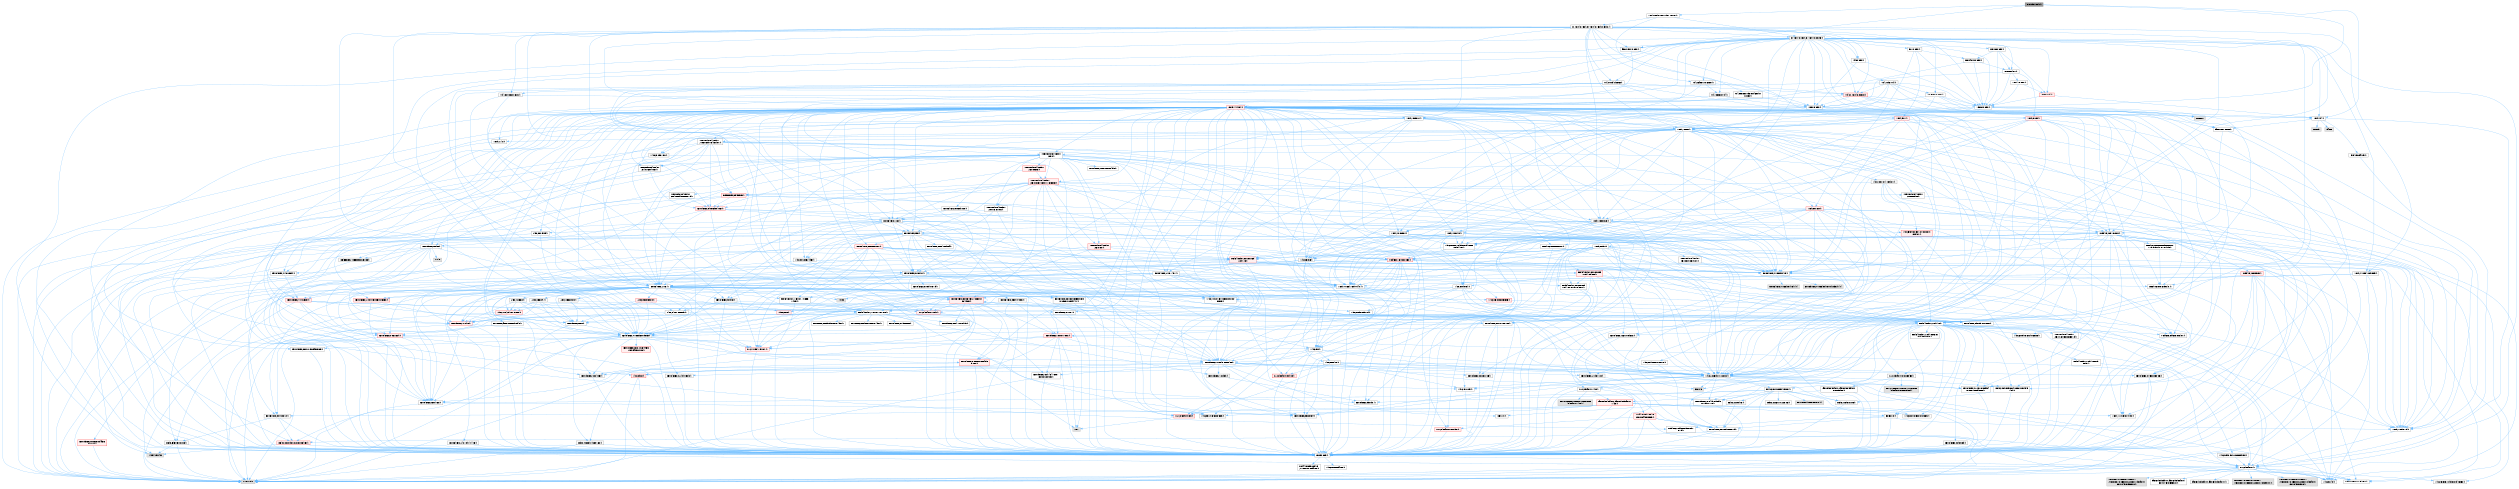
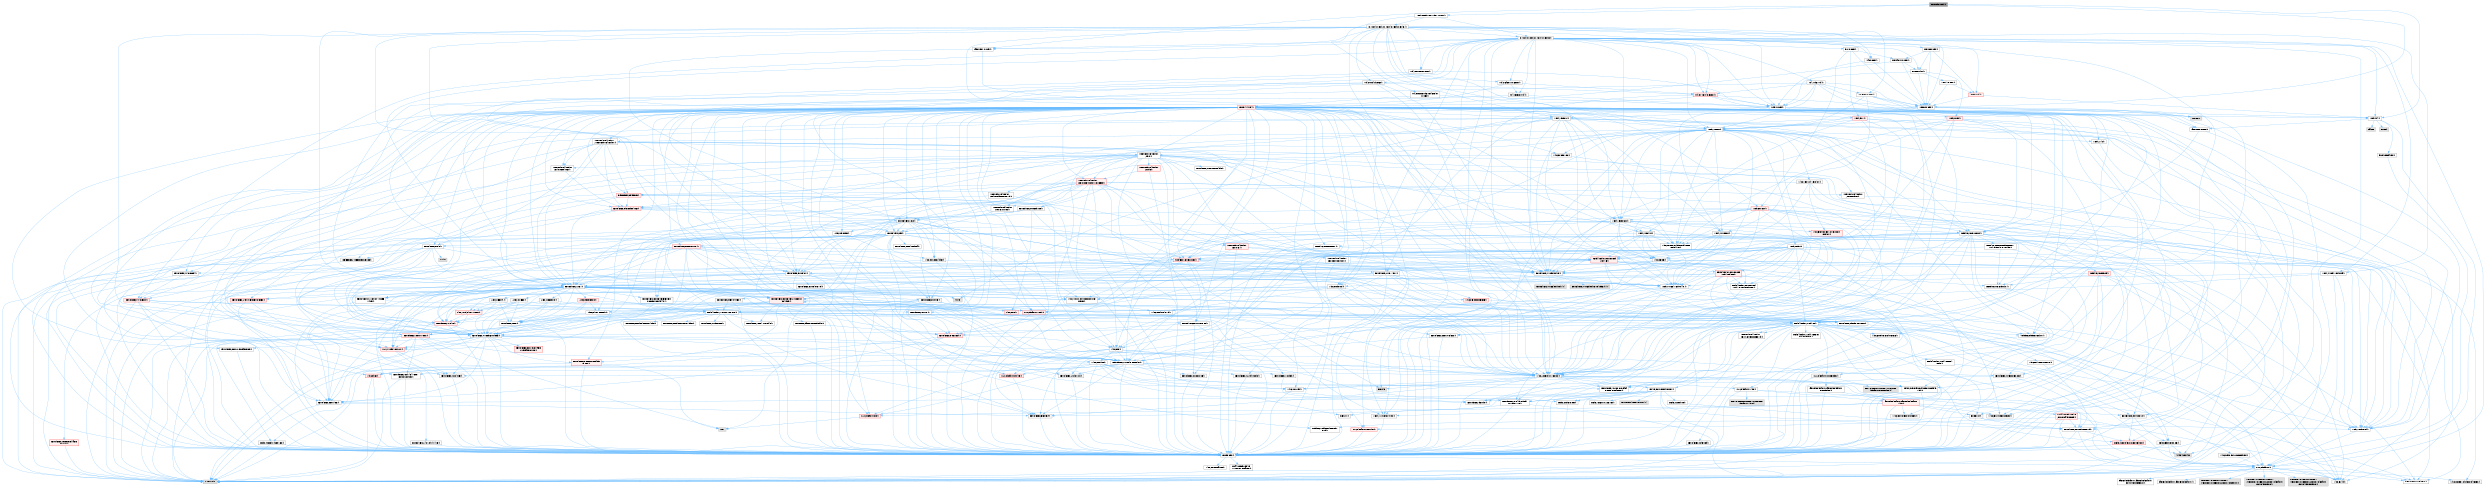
edge "DynamicMesh/DynamicMesh3.h" -> "VectorTypes.h": removed
node "Internationalization /ITextData.h": label "Internationalization /ITextData.h" -> "Internationalization /Tuple.h"
edge "Util/CompactMaps.h" -> "Templates/Sorting.h": now "CoreMinimal.h" -> "Templates/Sorting.h"
